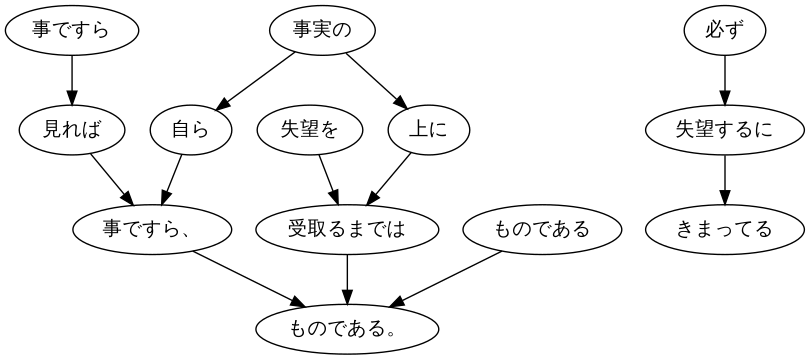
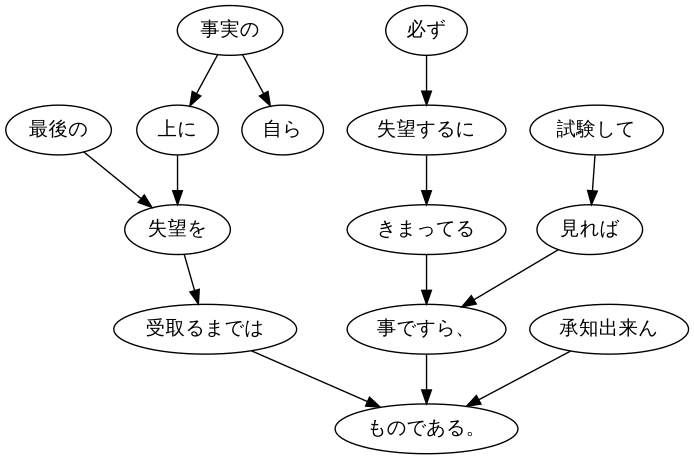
node "事ですら": label "事ですら" -> "試験して"
node "最後の": added
edge "自ら" -> "事ですら、": now "きまってる" -> "事ですら、"
edge "上に" -> "受取るまでは": now "上に" -> "失望を"
node "ものである": label "ものである" -> "承知出来ん"
